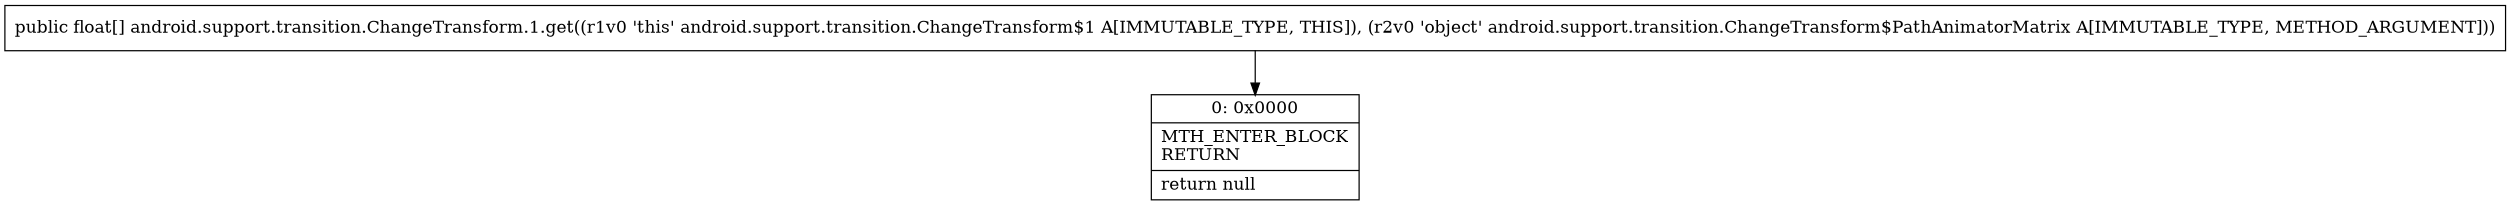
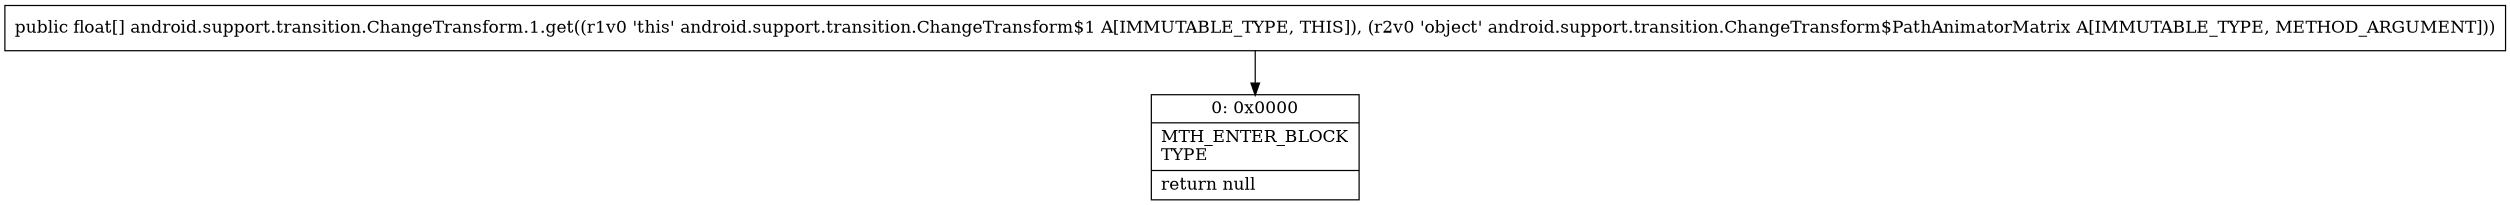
node "0: 0x0000": text "RETURN" -> "TYPE"
